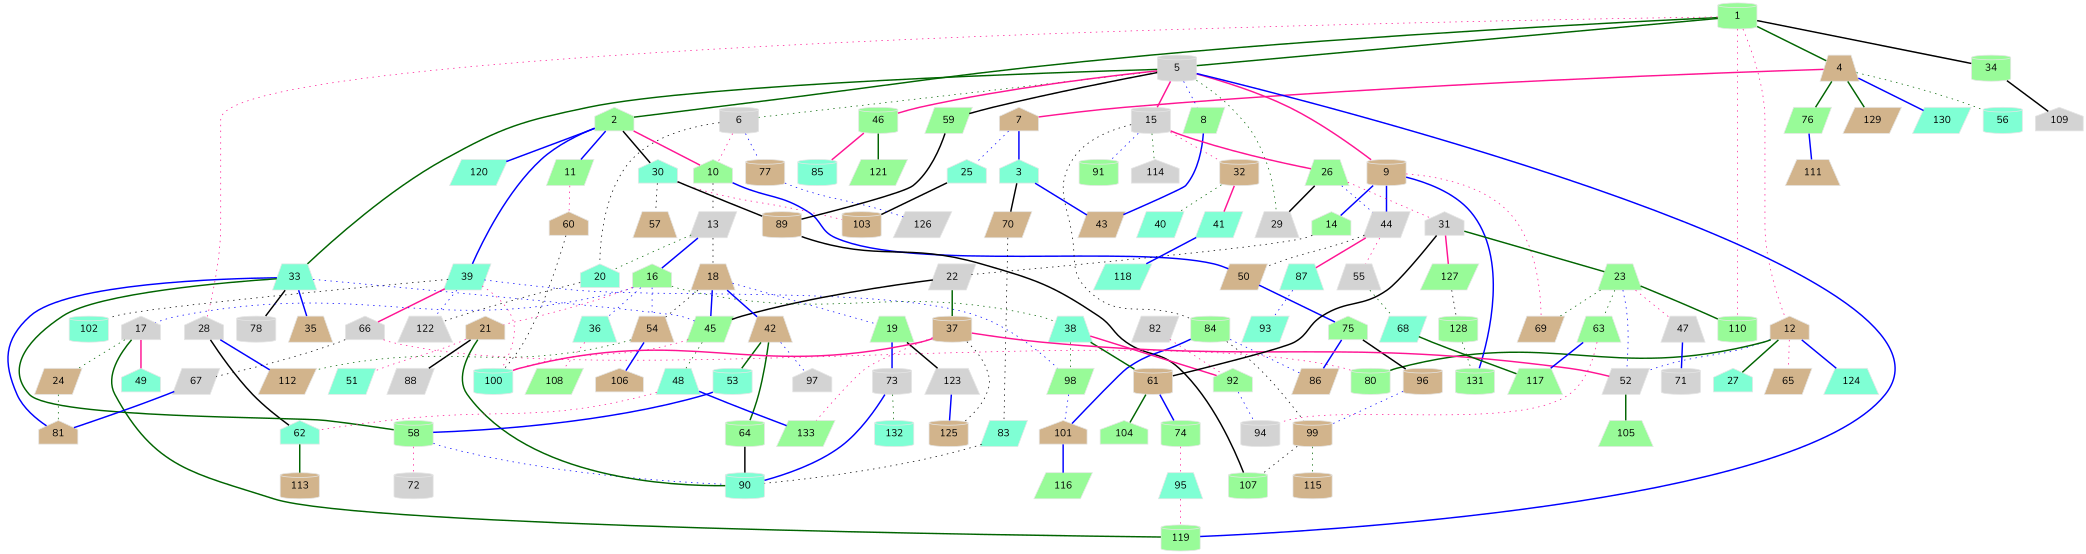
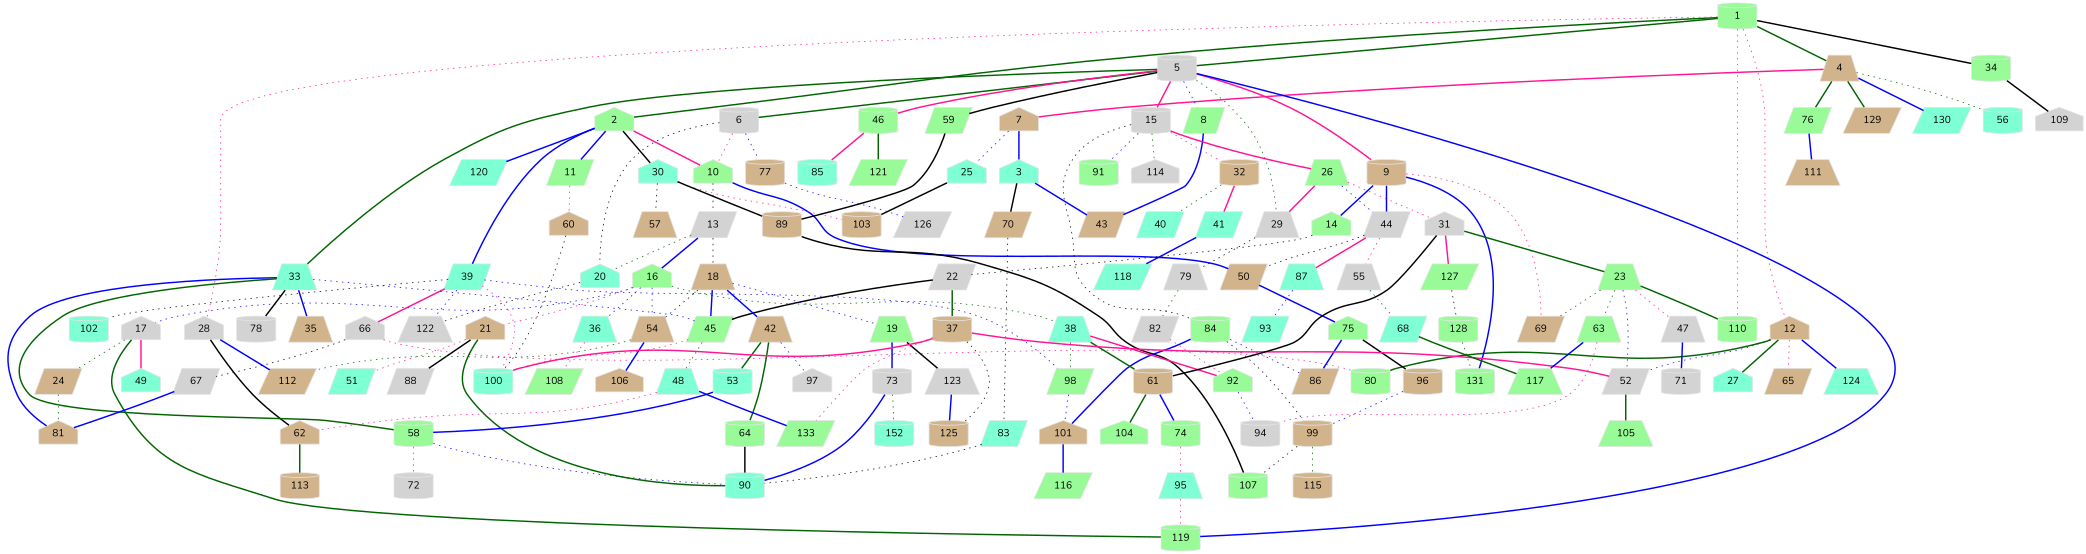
edge "5" -- "6": style dotted -> bold
edge "26" -- "29": color black -> deeppink
node "79": added
node "62": fillcolor aquamarine -> tan
node "132": label "132" -> "152"
